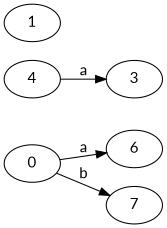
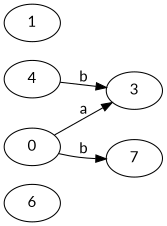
edge "4" -> "3": label "a" -> "b"
edge "0" -> "6": now "0" -> "3"
